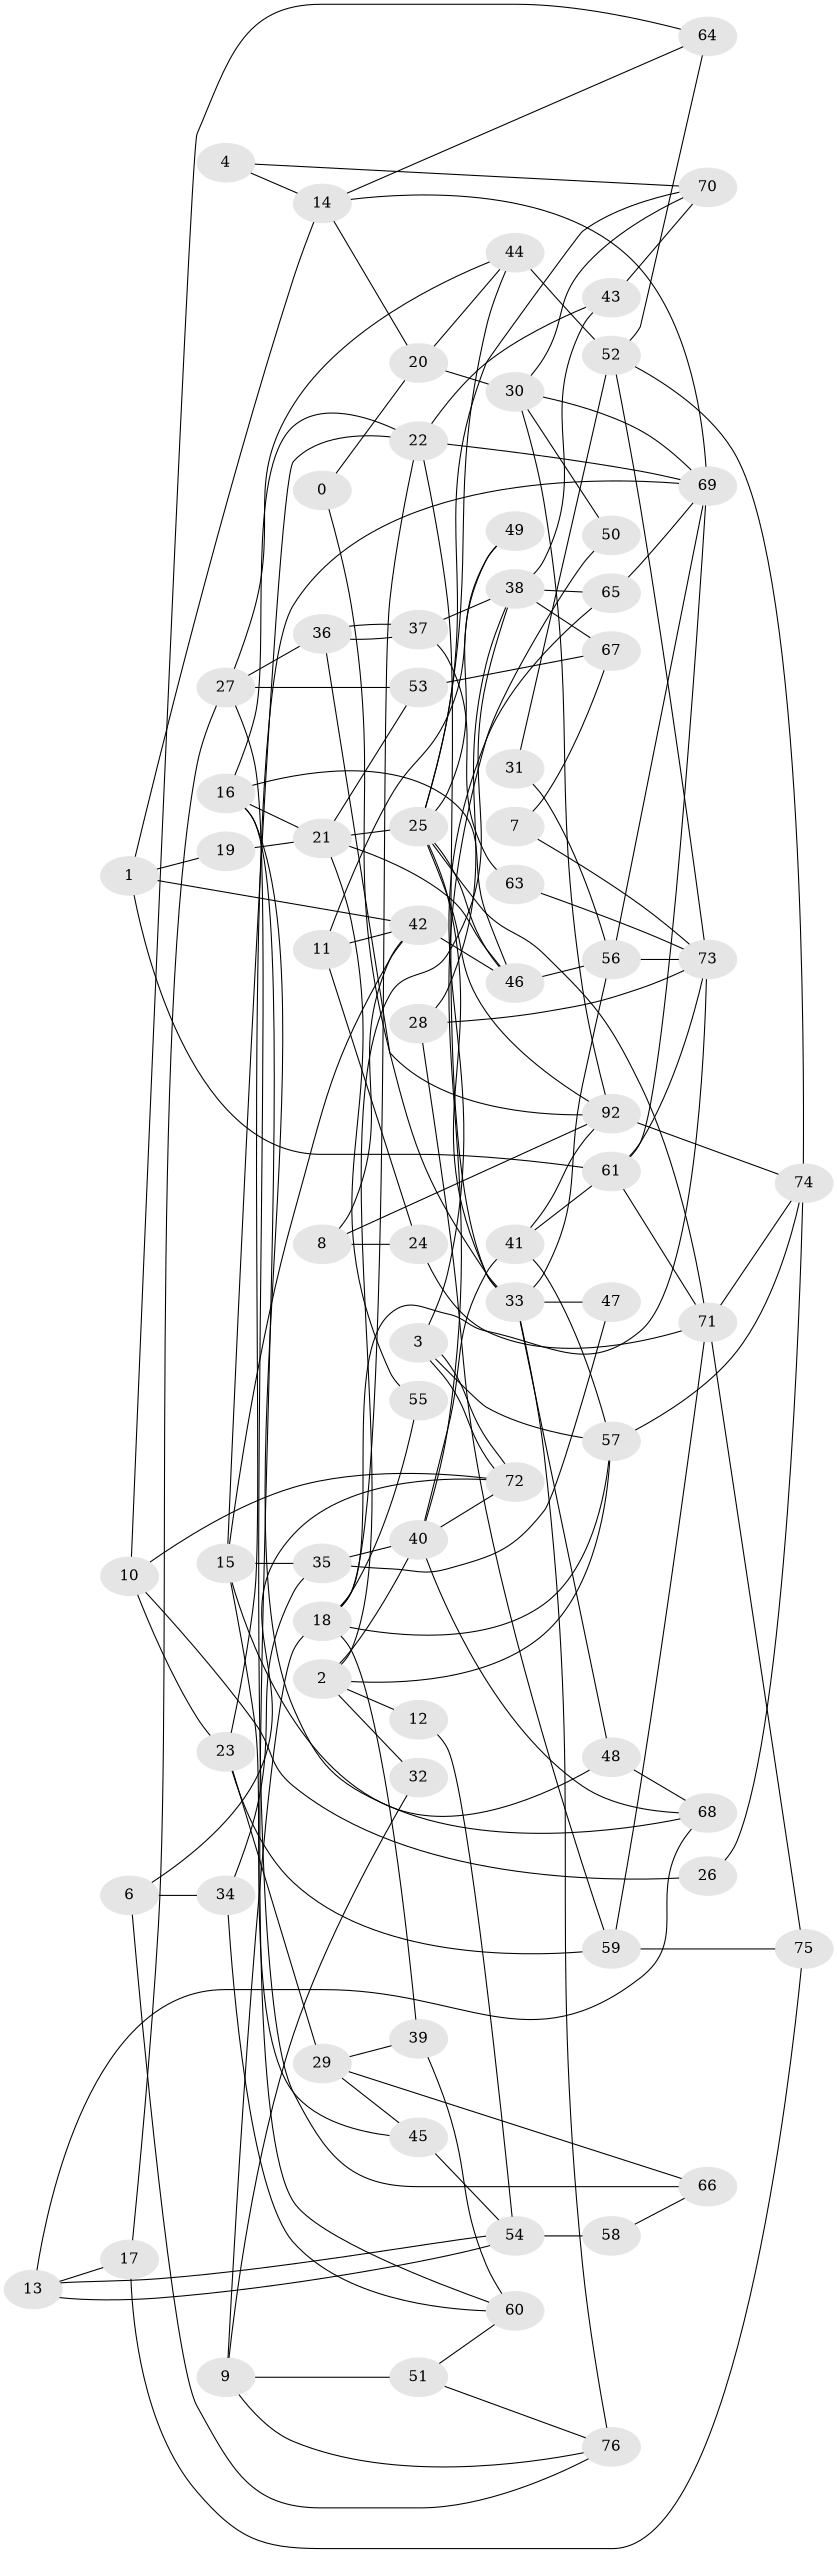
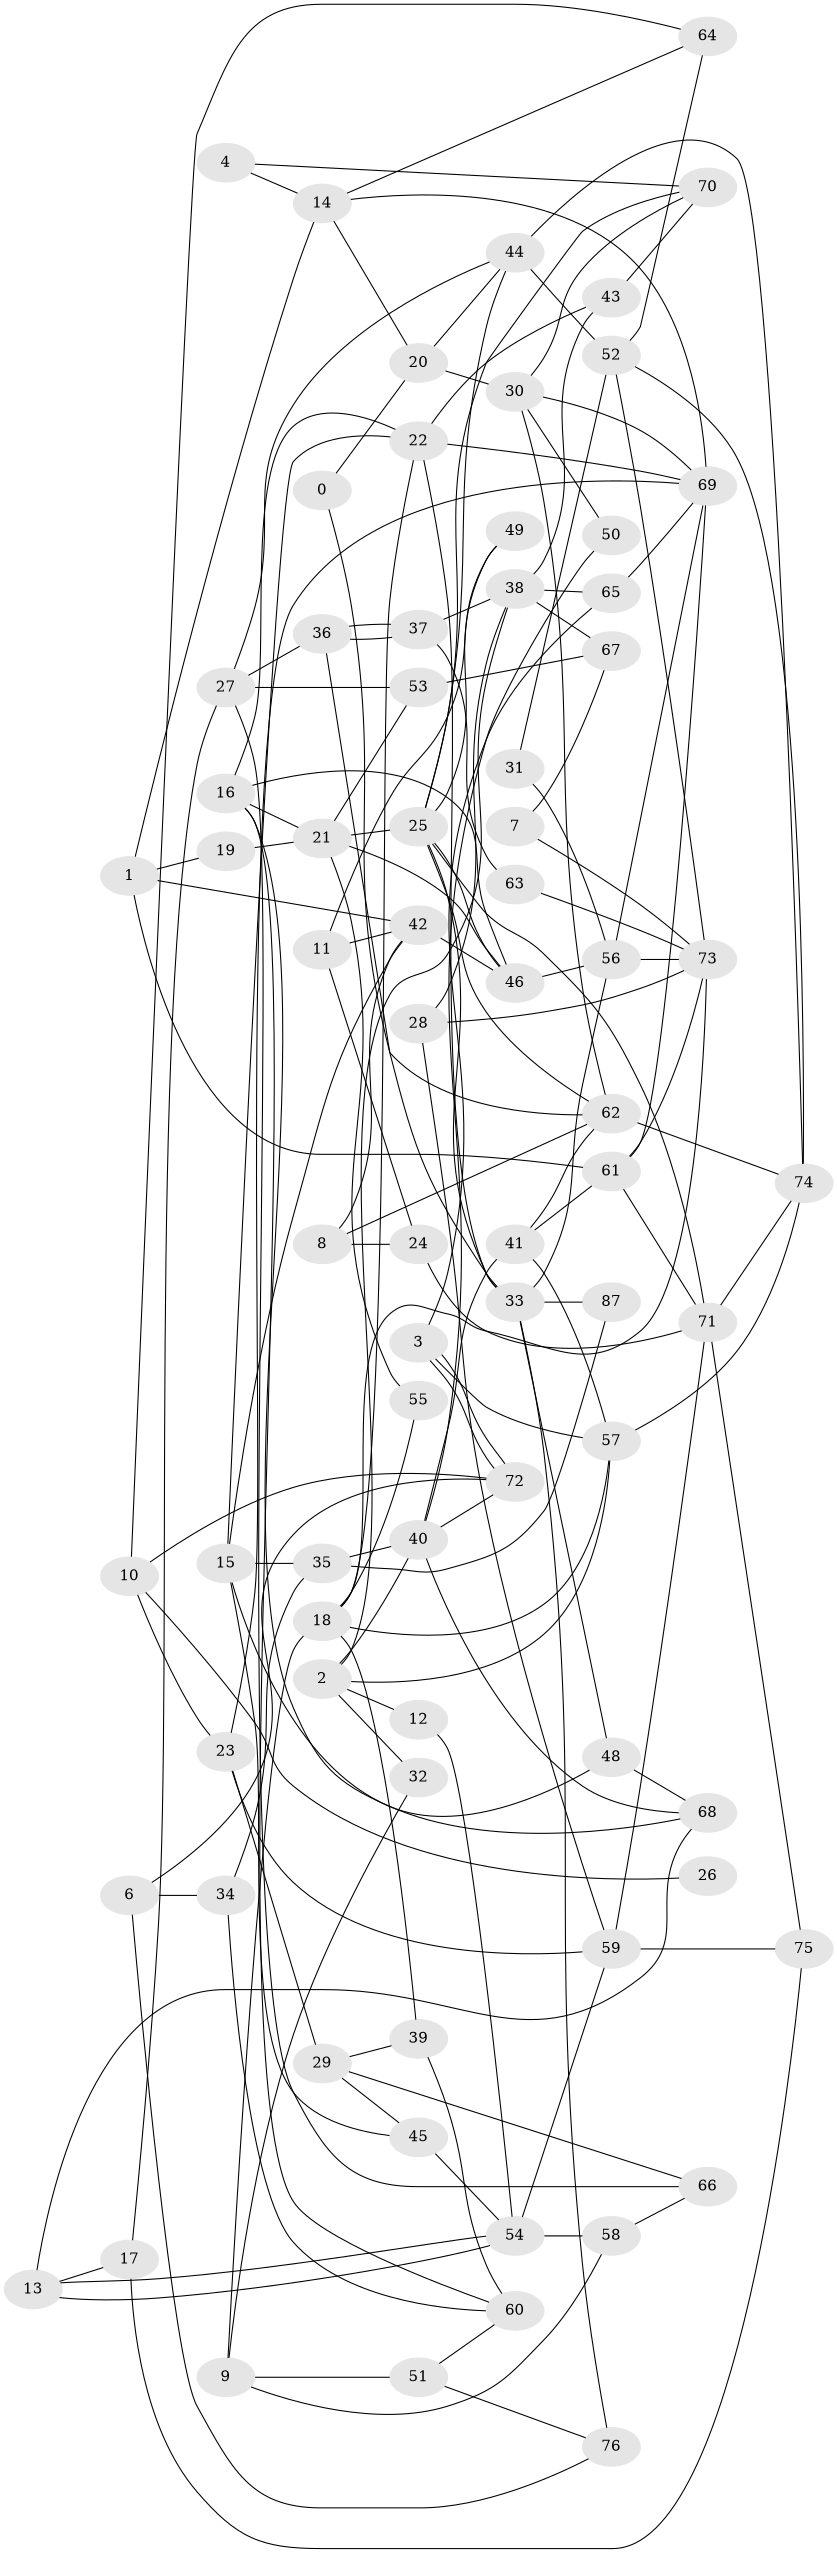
node "92": label "92" -> "62"
node "47": label "47" -> "87"
edge "74" -- "26": now "74" -- "44"
edge "59" -- "54": added
edge "9" -- "76": now "9" -- "58"
